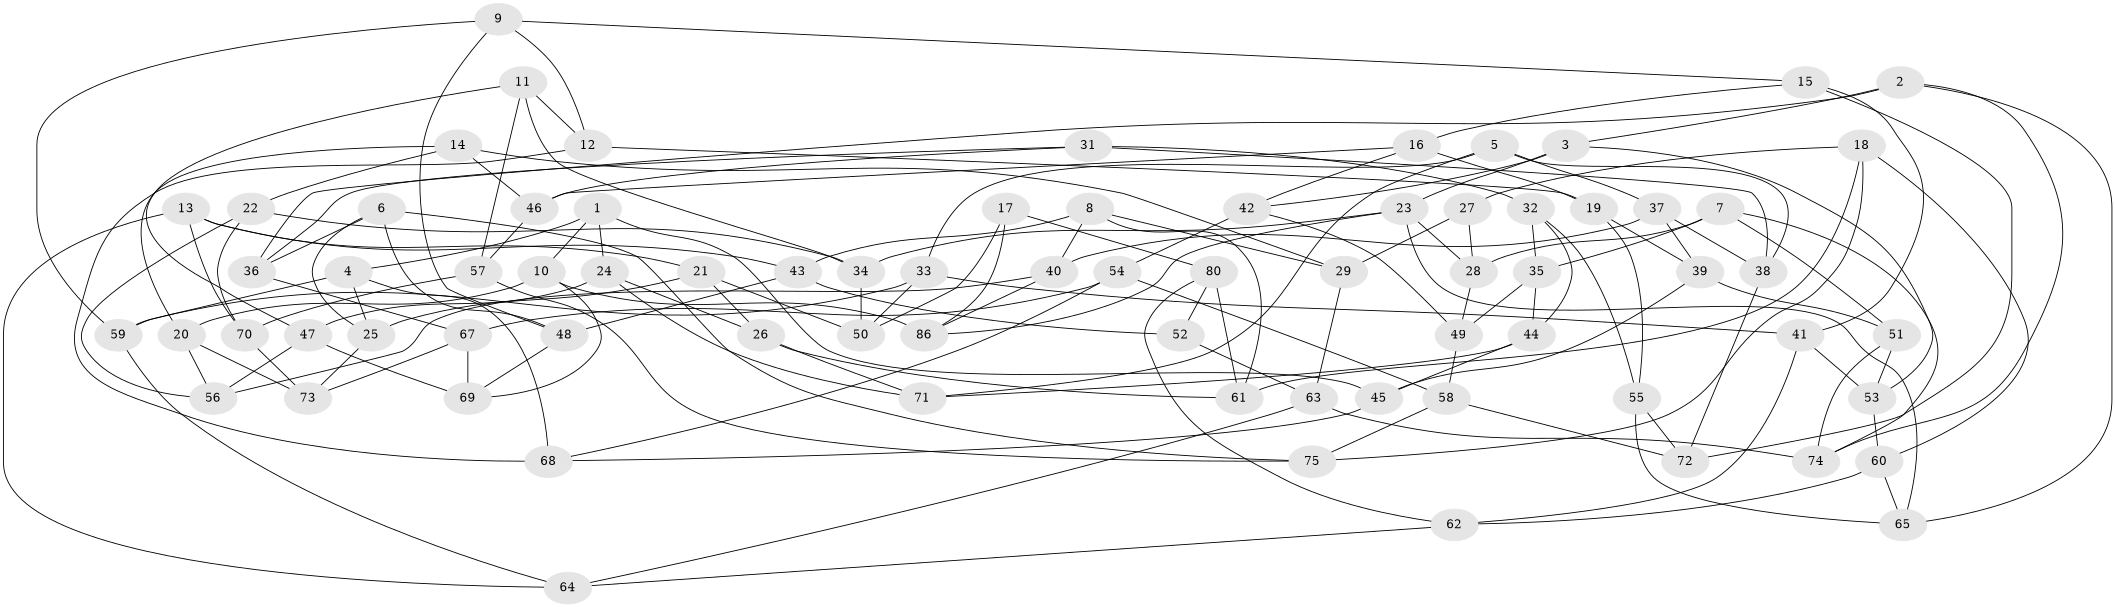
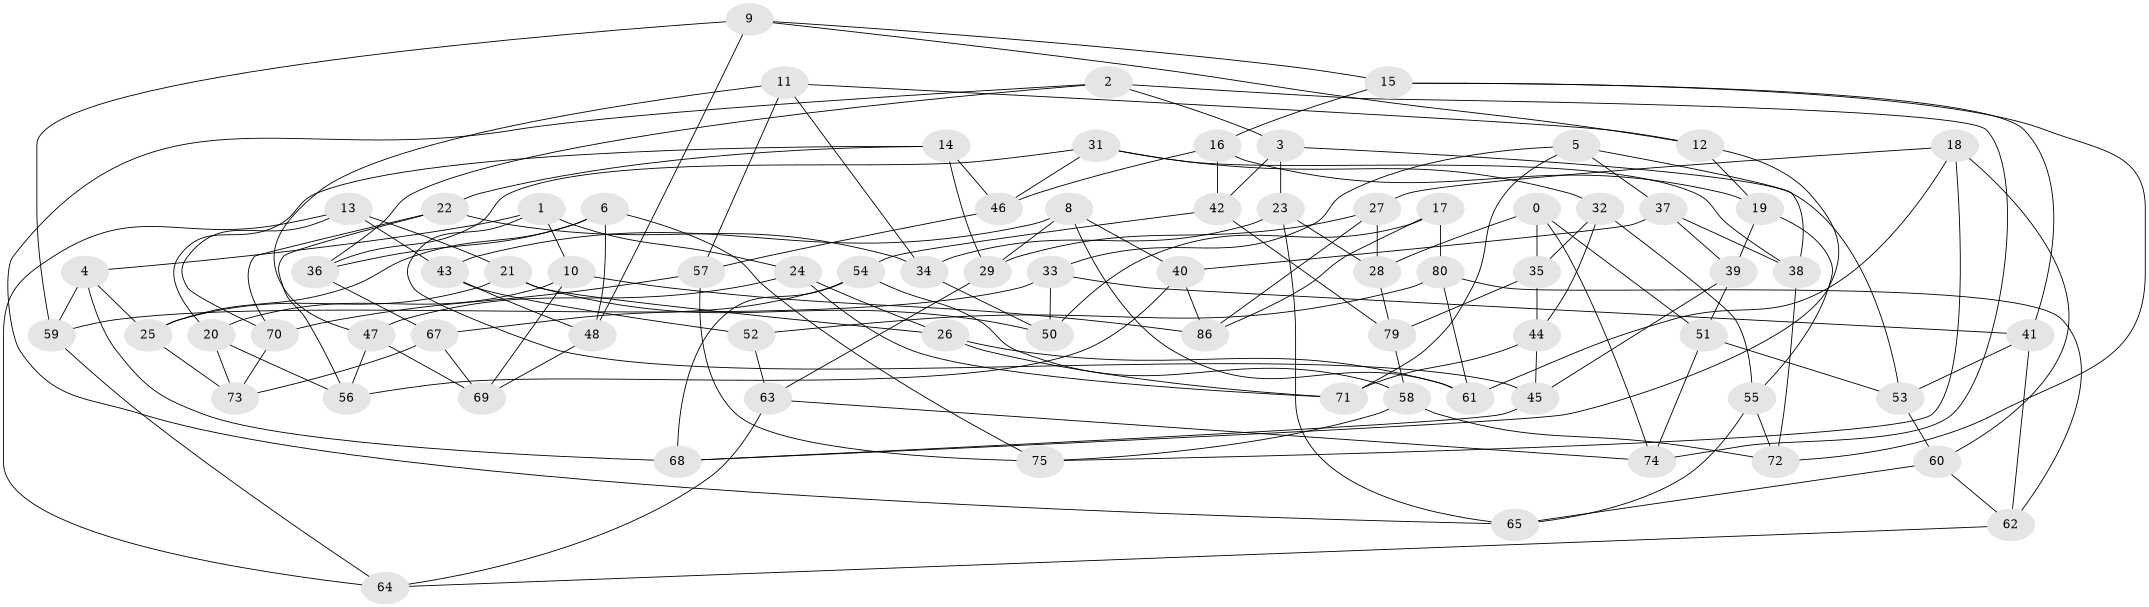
node "7": label "7" -> "0"
edge "23" -- "86": now "27" -- "86"
node "49": label "49" -> "79"
